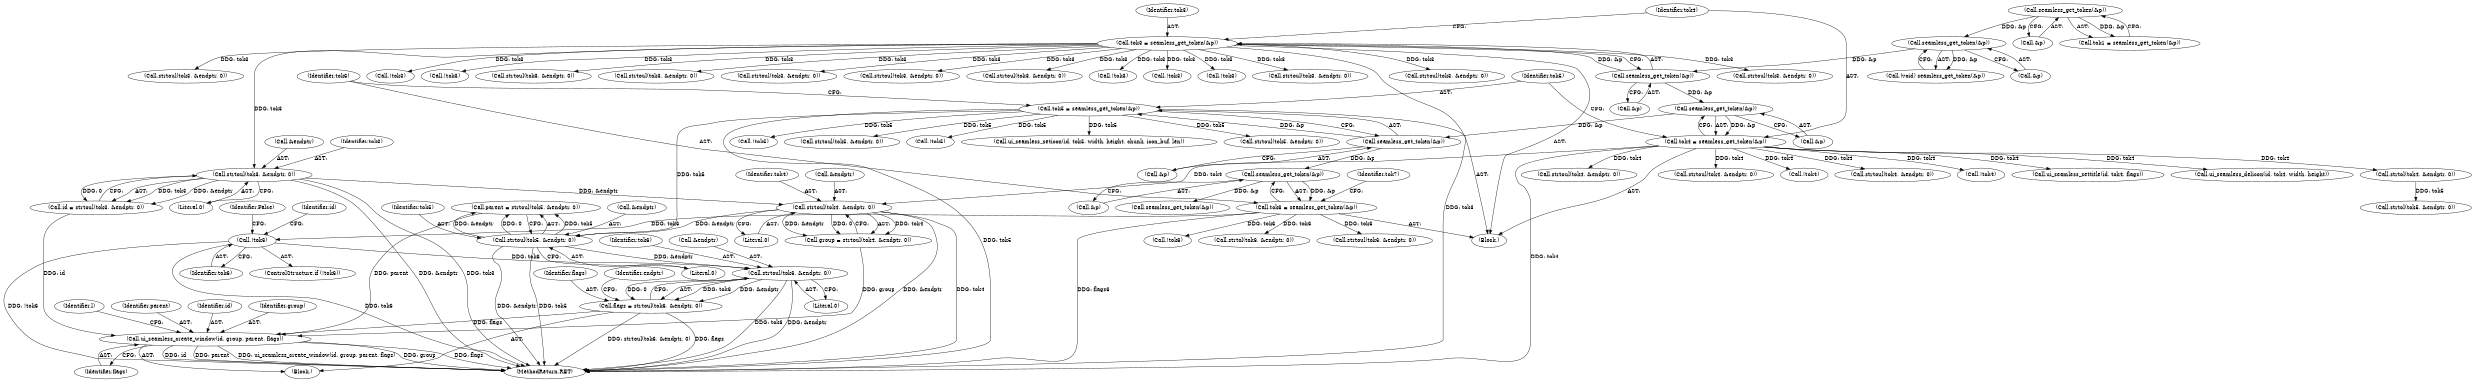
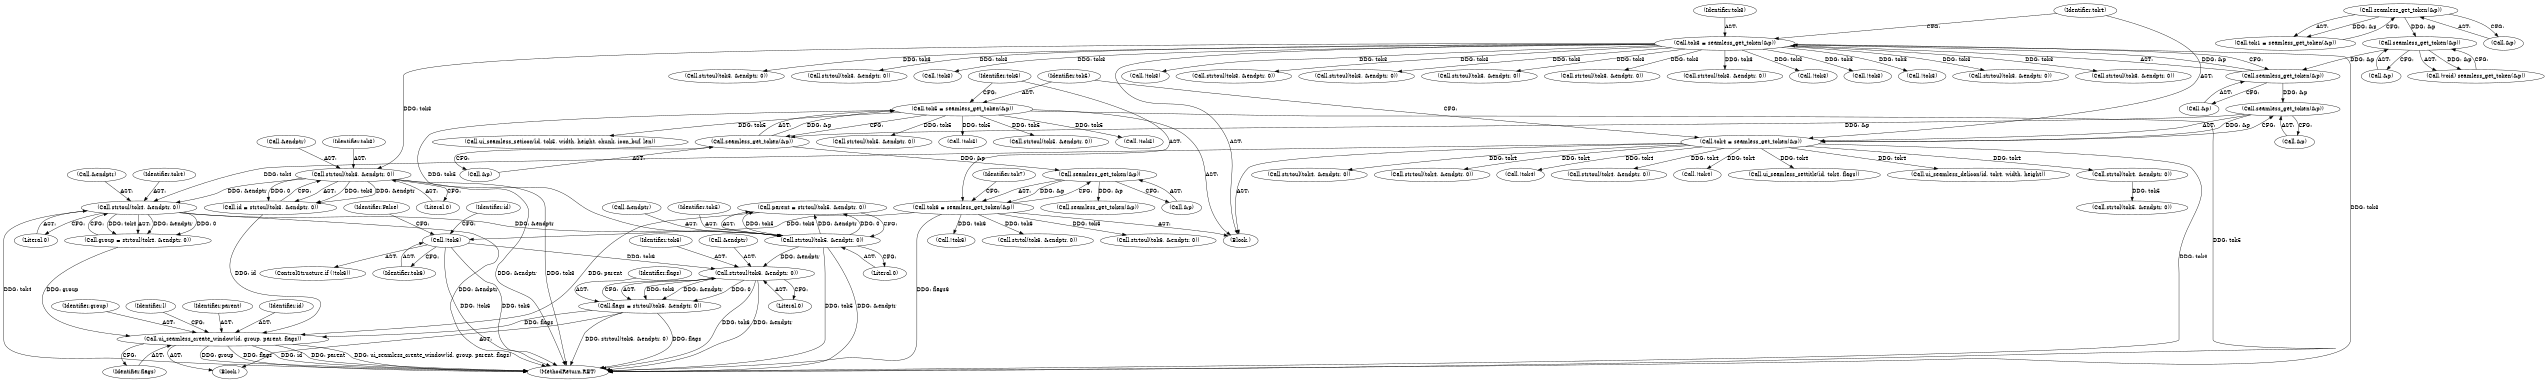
node "(Identifier,endptr)": removed
